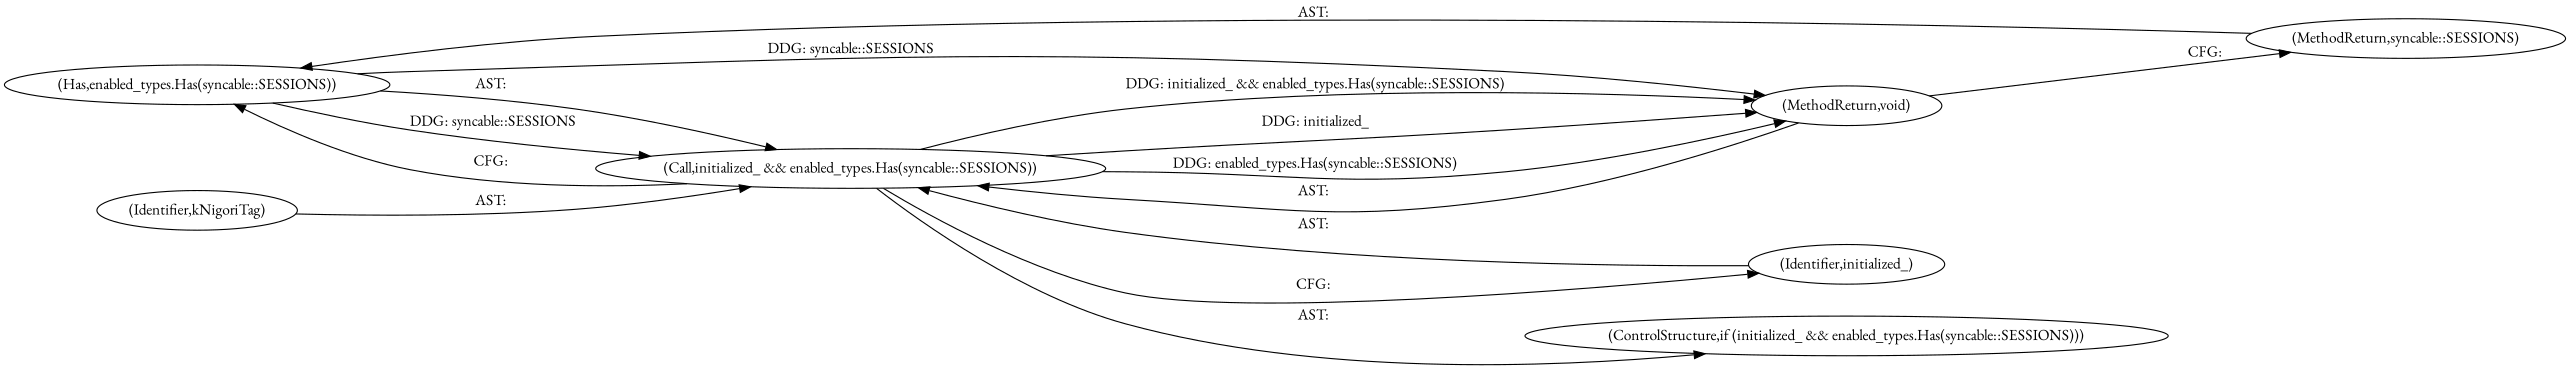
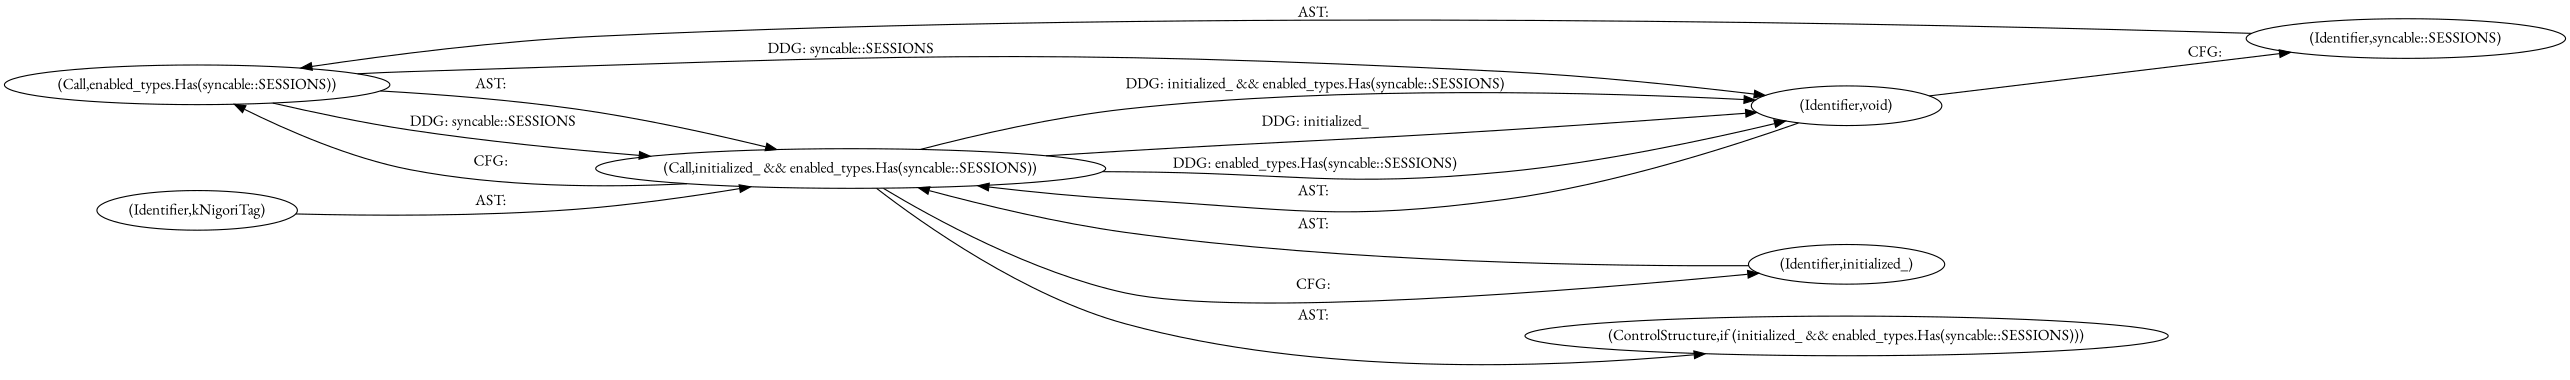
node "(MethodReturn,syncable::SESSIONS)": label "(MethodReturn,syncable::SESSIONS)" -> "(Identifier,syncable::SESSIONS)"
node "(Has,enabled_types.Has(syncable::SESSIONS))": label "(Has,enabled_types.Has(syncable::SESSIONS))" -> "(Call,enabled_types.Has(syncable::SESSIONS))"
node "(MethodReturn,void)": label "(MethodReturn,void)" -> "(Identifier,void)"
